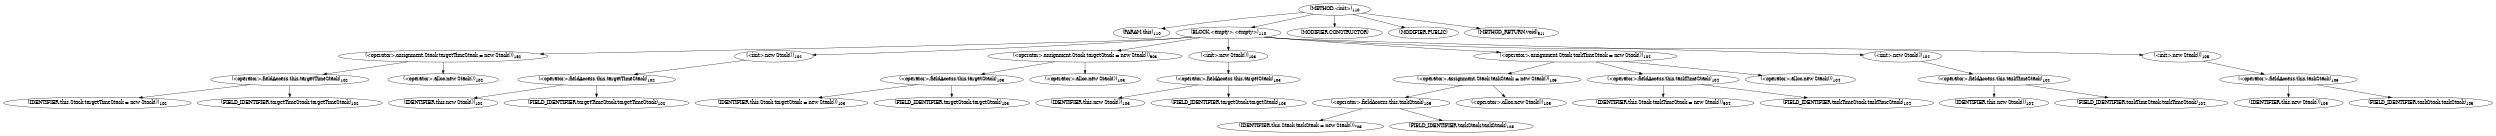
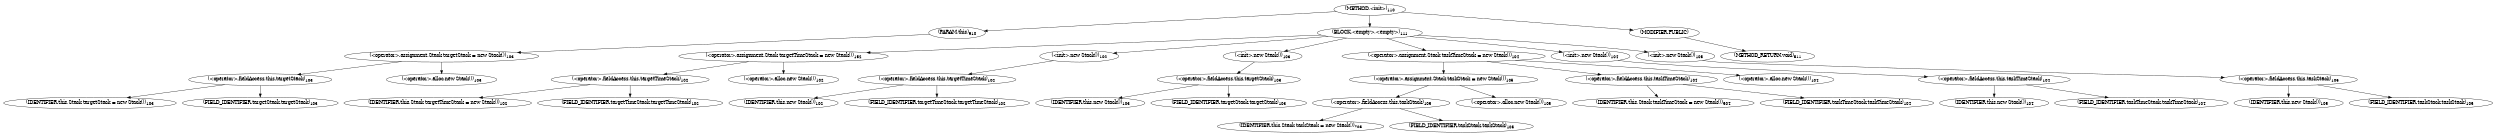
edge "(METHOD,<init>)" -> "(METHOD_RETURN,void)": now "(MODIFIER,PUBLIC)" -> "(METHOD_RETURN,void)"
node "(PARAM,this)": text "110" -> "910"
node "(BLOCK,<empty>,<empty>)": text "110" -> "111"
node "(MODIFIER,CONSTRUCTOR)": removed
edge "(BLOCK,<empty>,<empty>)" -> "(<operator>.assignment,Stack targetStack = new Stack())": now "(PARAM,this)" -> "(<operator>.assignment,Stack targetStack = new Stack())"
node "(<operator>.assignment,Stack targetStack = new Stack())": text "903" -> "103"
